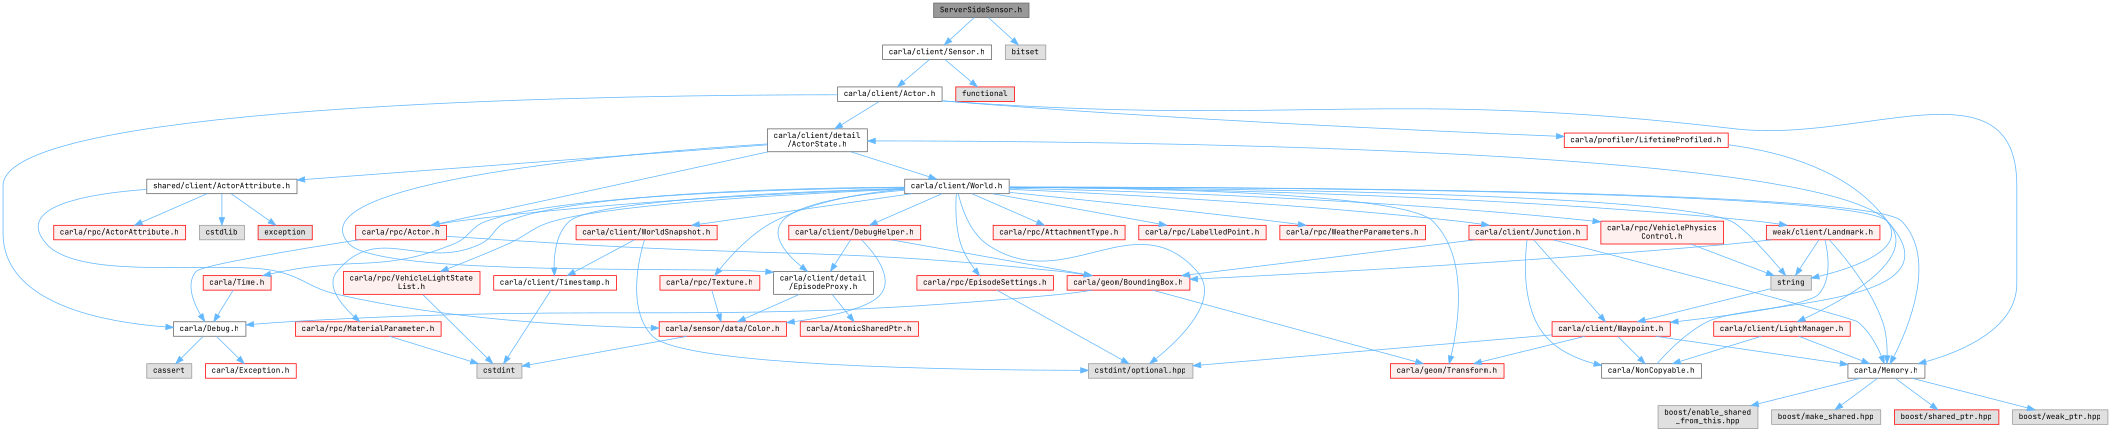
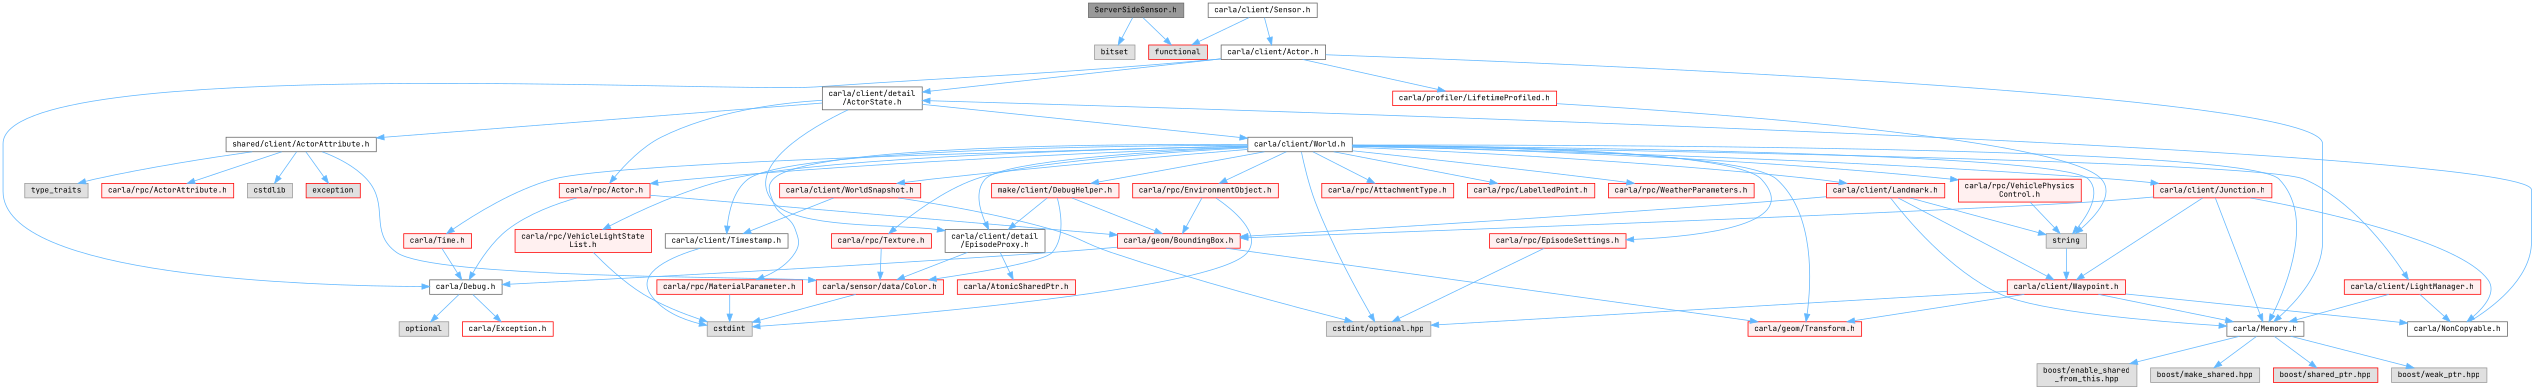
edge "ServerSideSensor.h" -> "carla/client/Sensor.h": now "ServerSideSensor.h" -> "functional"
node "type_traits": added
node "carla/rpc/EnvironmentObject.h": added
node "carla/client/DebugHelper.h": label "carla/client/DebugHelper.h" -> "make/client/DebugHelper.h"
node "weak/client/Landmark.h": label "weak/client/Landmark.h" -> "carla/client/Landmark.h"
node "carla/client/Timestamp.h": color red -> grey40
node "cassert": label "cassert" -> "optional"
